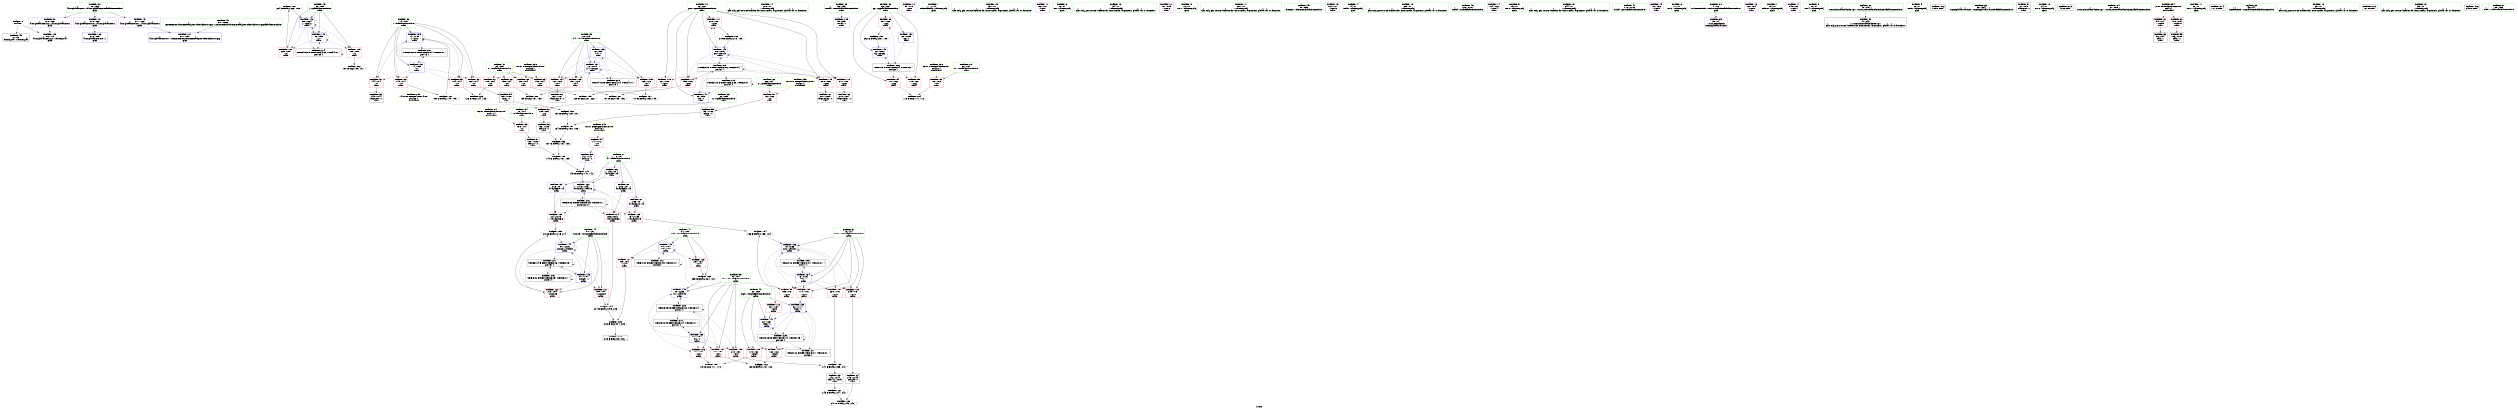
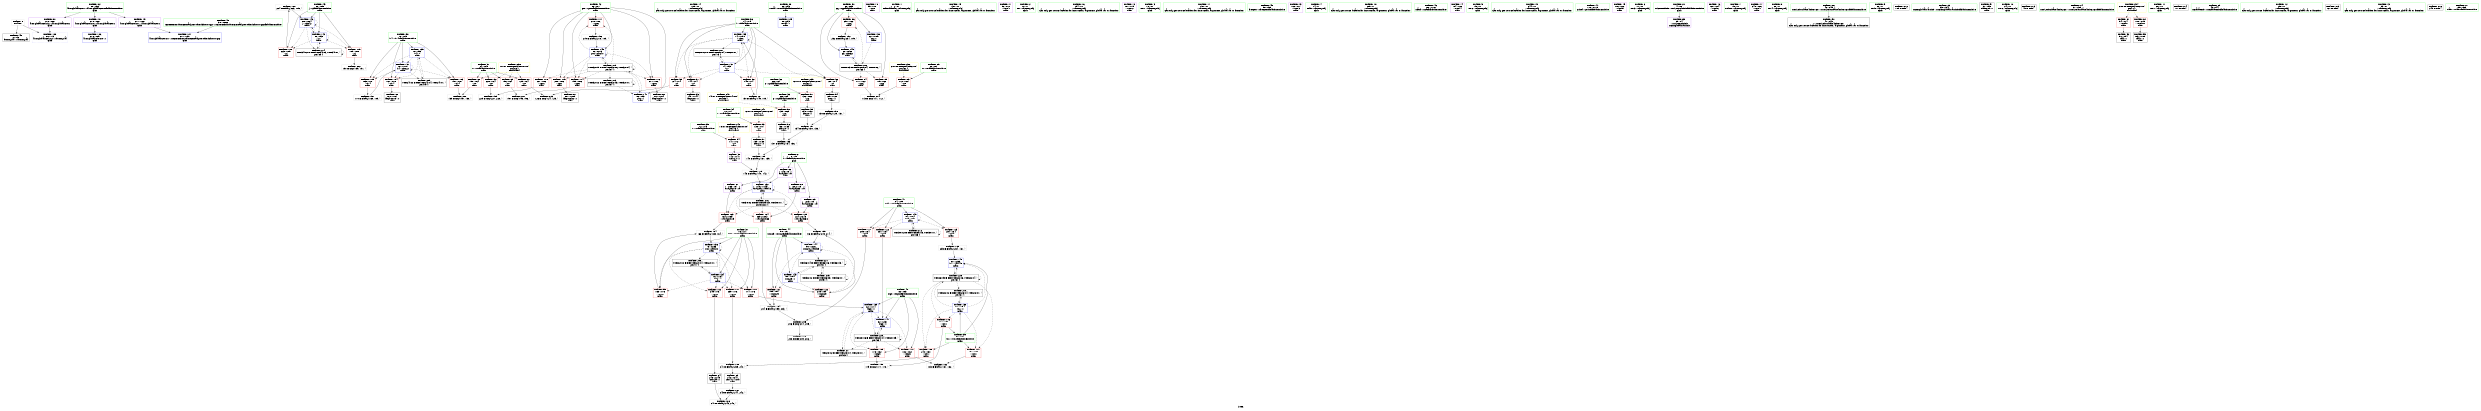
node "NodeID: 35": added
edge "NodeID: 41" -> "NodeID: 185": now "NodeID: 41" -> "NodeID: 112"
edge "NodeID: 39" -> "NodeID: 106": reversed
